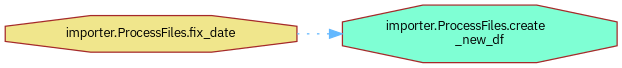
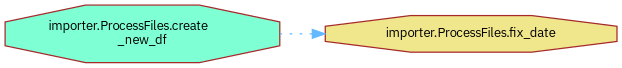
edge "importer.ProcessFiles.fix_date" -> "importer.ProcessFiles.create _new_df": reversed
